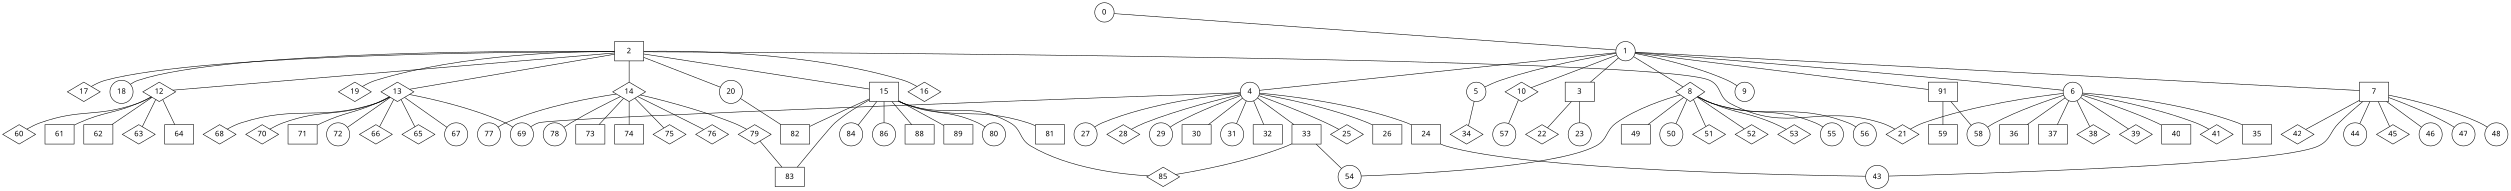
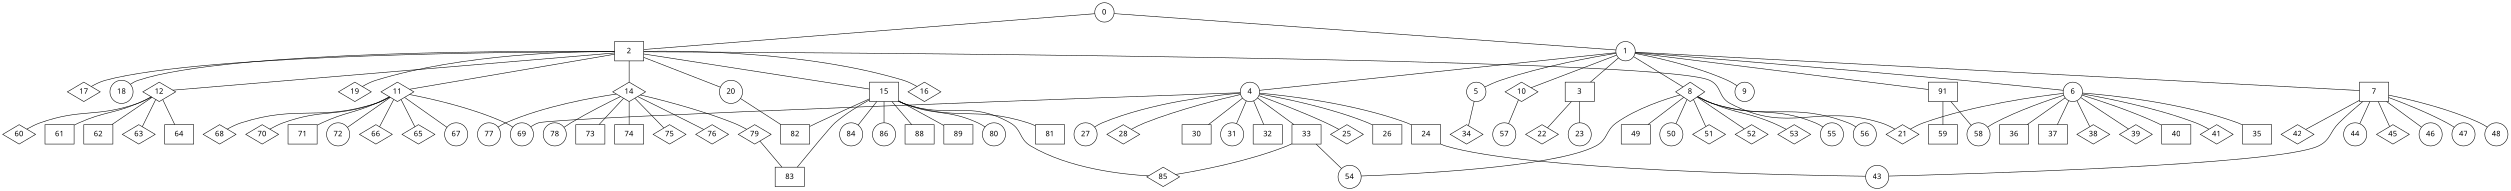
edge "0" -- "2": added
node "13": label "13" -> "11"
node "29": removed
